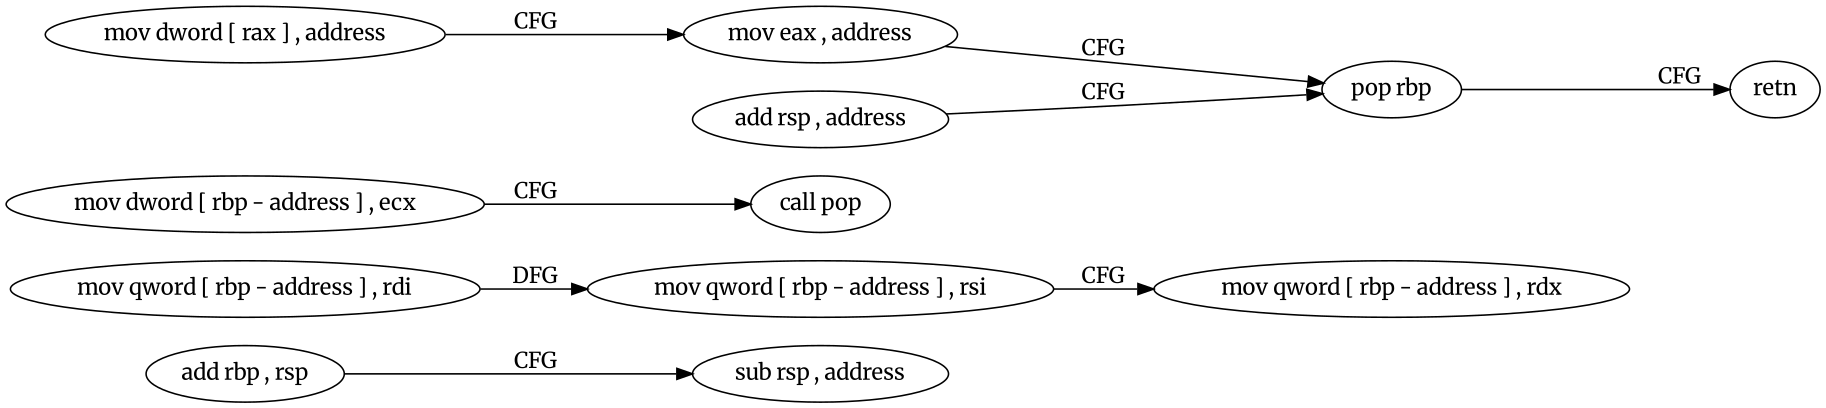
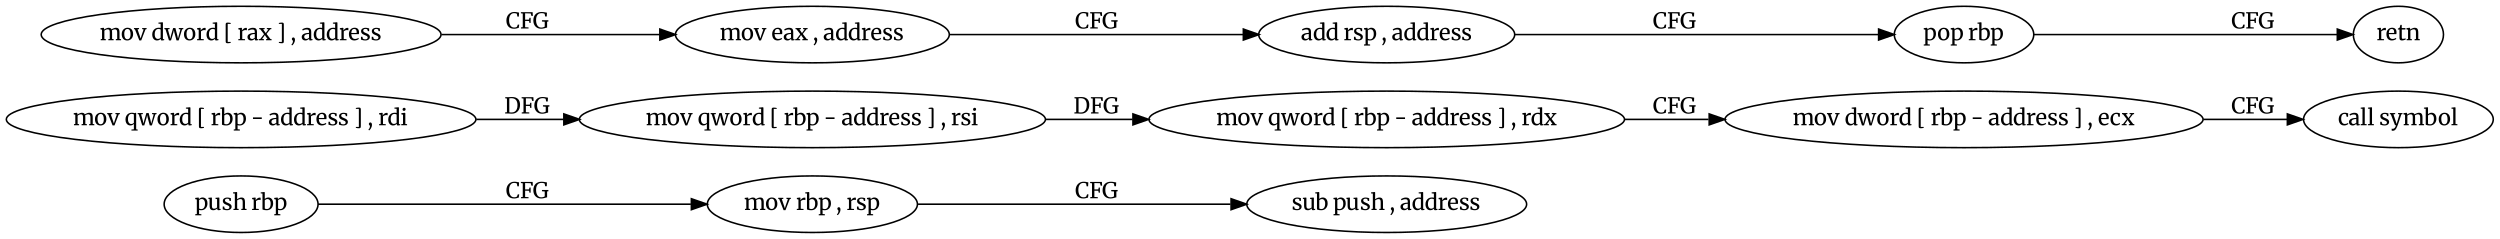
edge "mov eax , address" -> "pop rbp": now "mov eax , address" -> "add rsp , address"
edge "mov qword [ rbp - address ] , rdx" -> "mov dword [ rbp - address ] , ecx": added, label "CFG"
node "push rbp": added
node "call pop": label "call pop" -> "call symbol"
edge "mov qword [ rbp - address ] , rsi" -> "mov qword [ rbp - address ] , rdx": label "CFG" -> "DFG"
node "add rbp , rsp": label "add rbp , rsp" -> "mov rbp , rsp"
node "sub rsp , address": label "sub rsp , address" -> "sub push , address"
